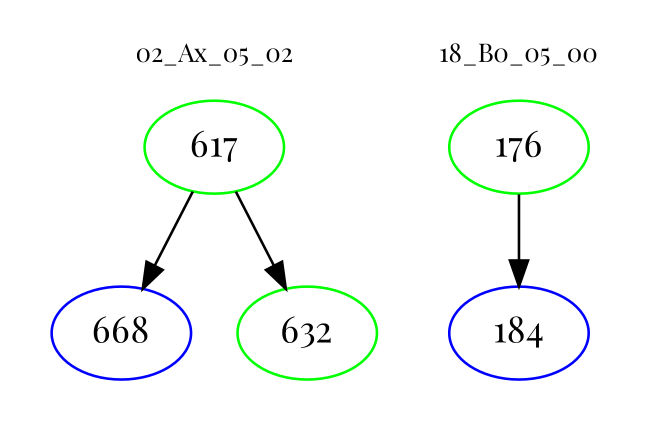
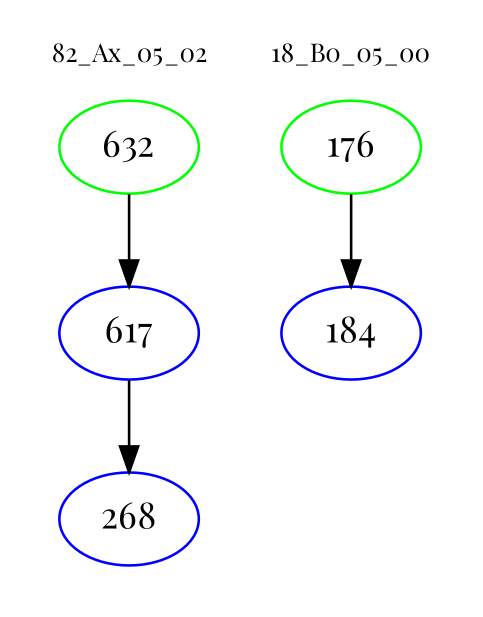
cluster "02_Ax_05_02": label "02_Ax_05_02" -> "82_Ax_05_02"
node "617": color green -> blue
edge "617" -> "632": reversed
node "668": label "668" -> "268"
